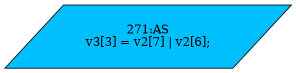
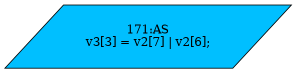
node "271:AS v3[3] = v2[7] | v2[6];": label "271:AS v3[3] = v2[7] | v2[6];" -> "171:AS v3[3] = v2[7] | v2[6];"
